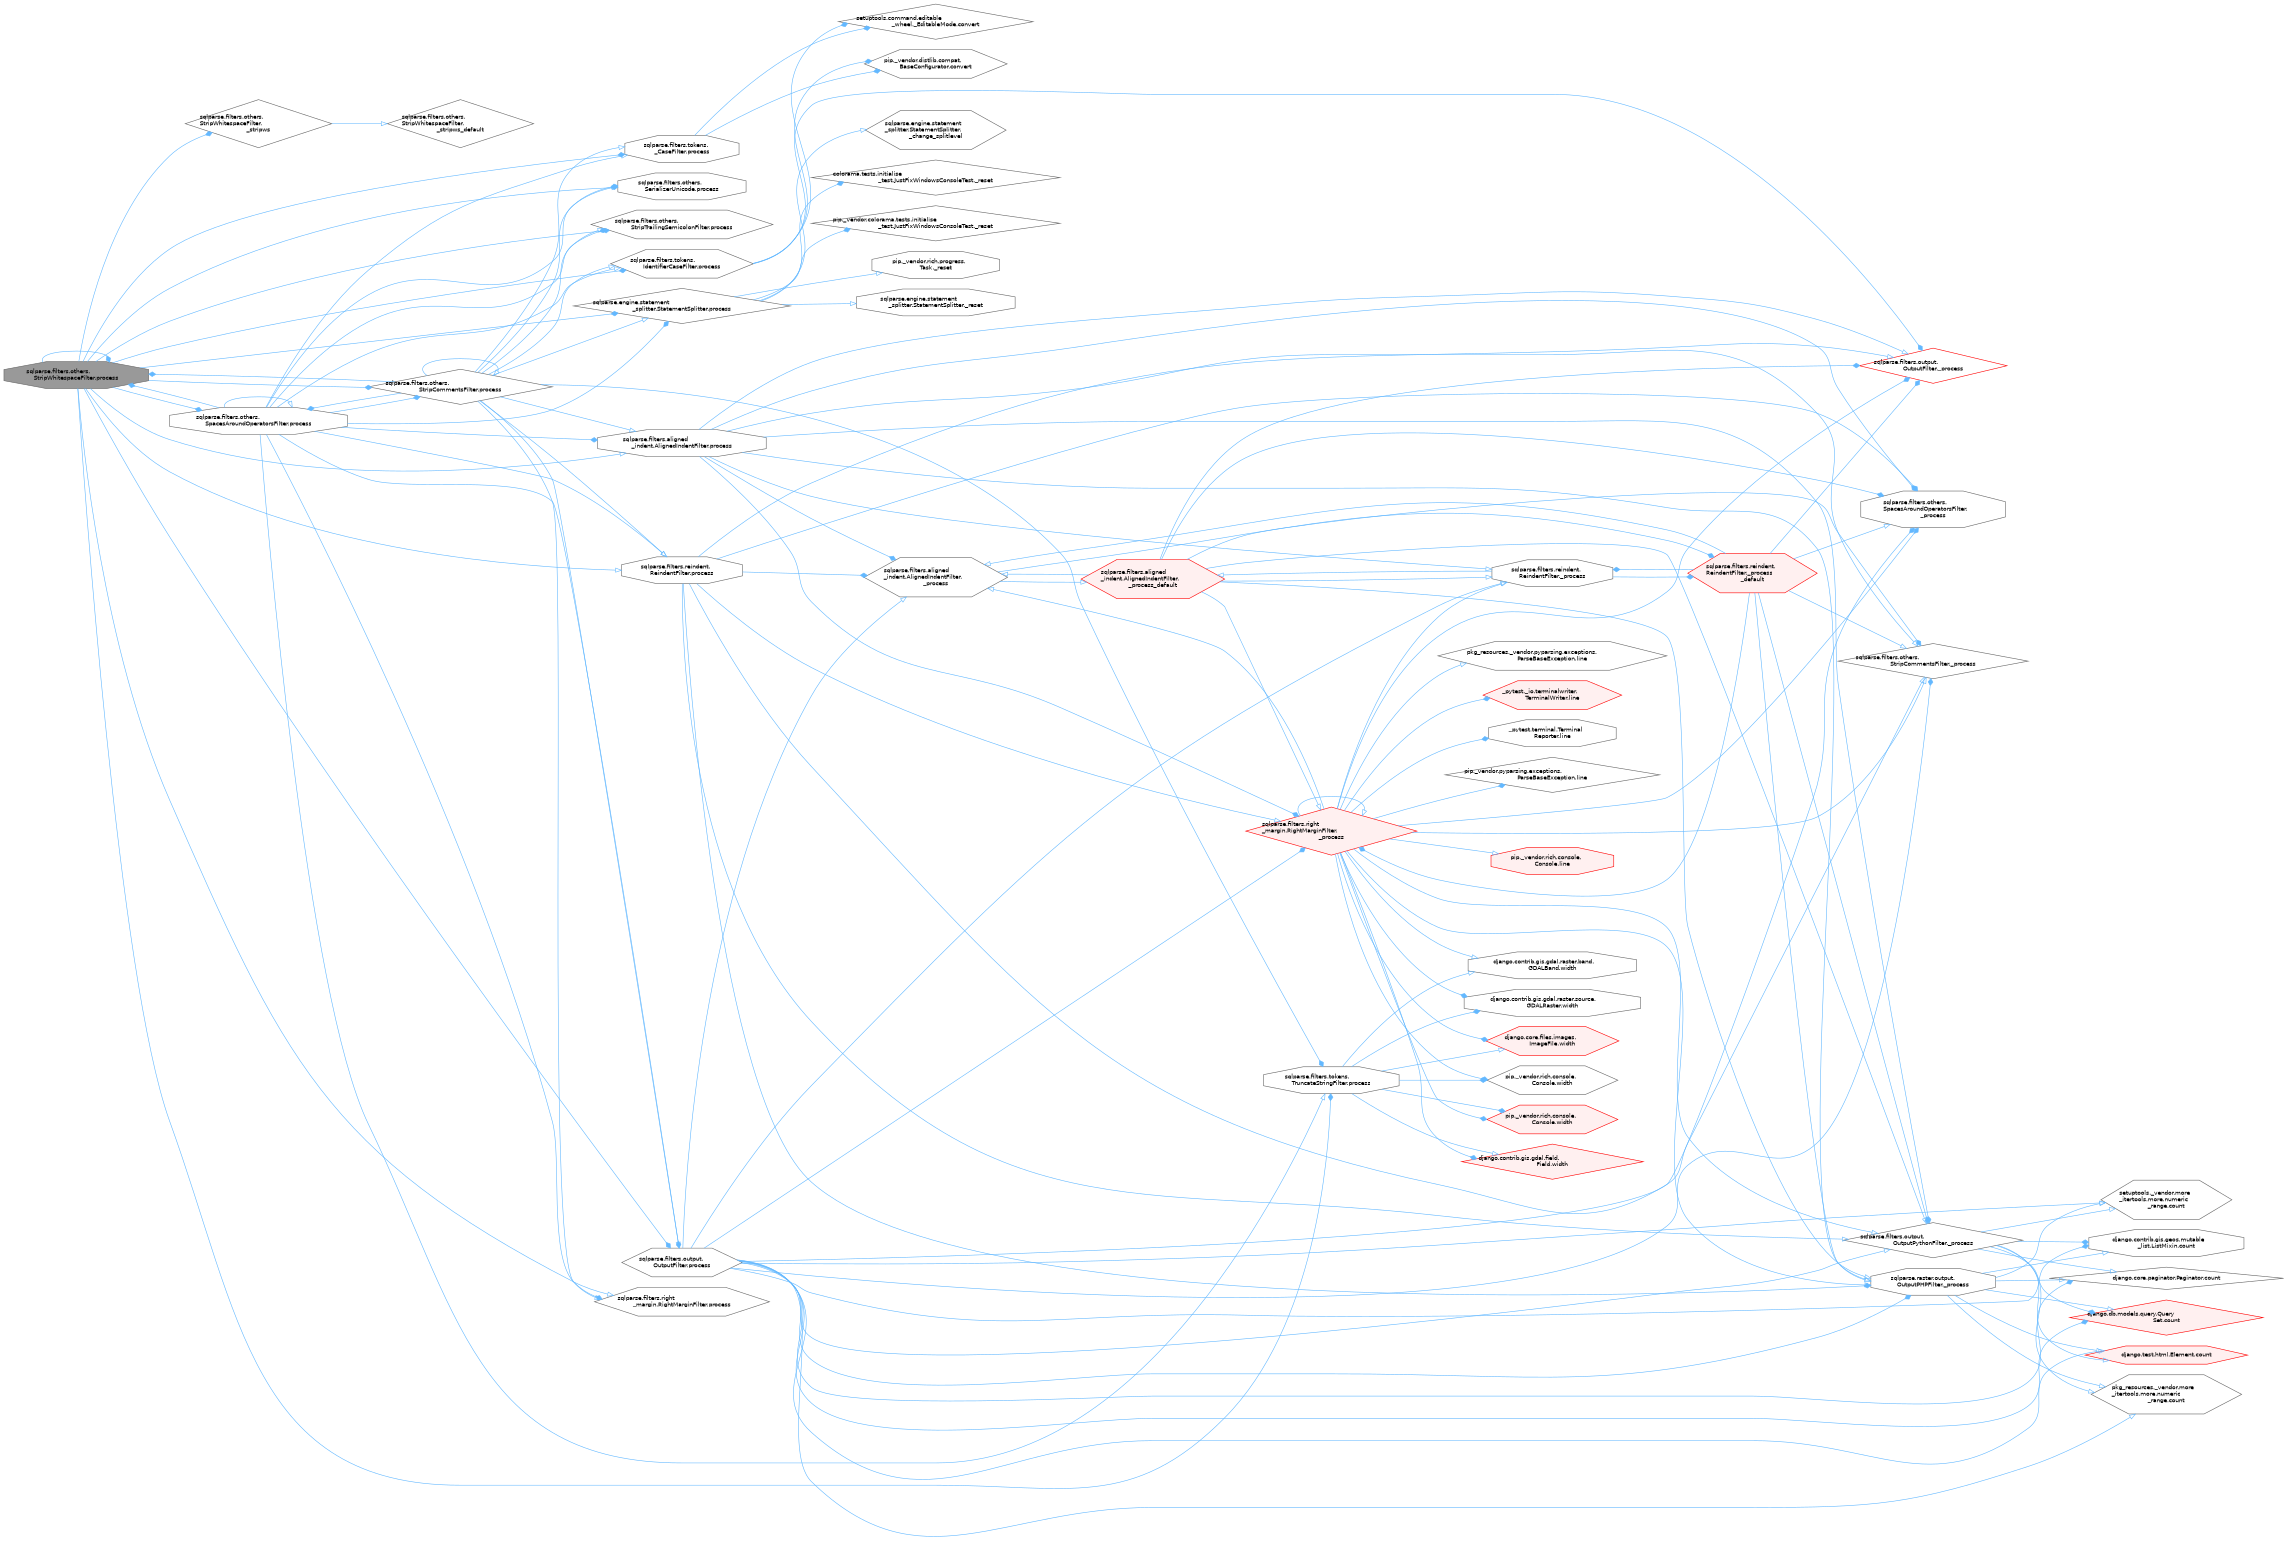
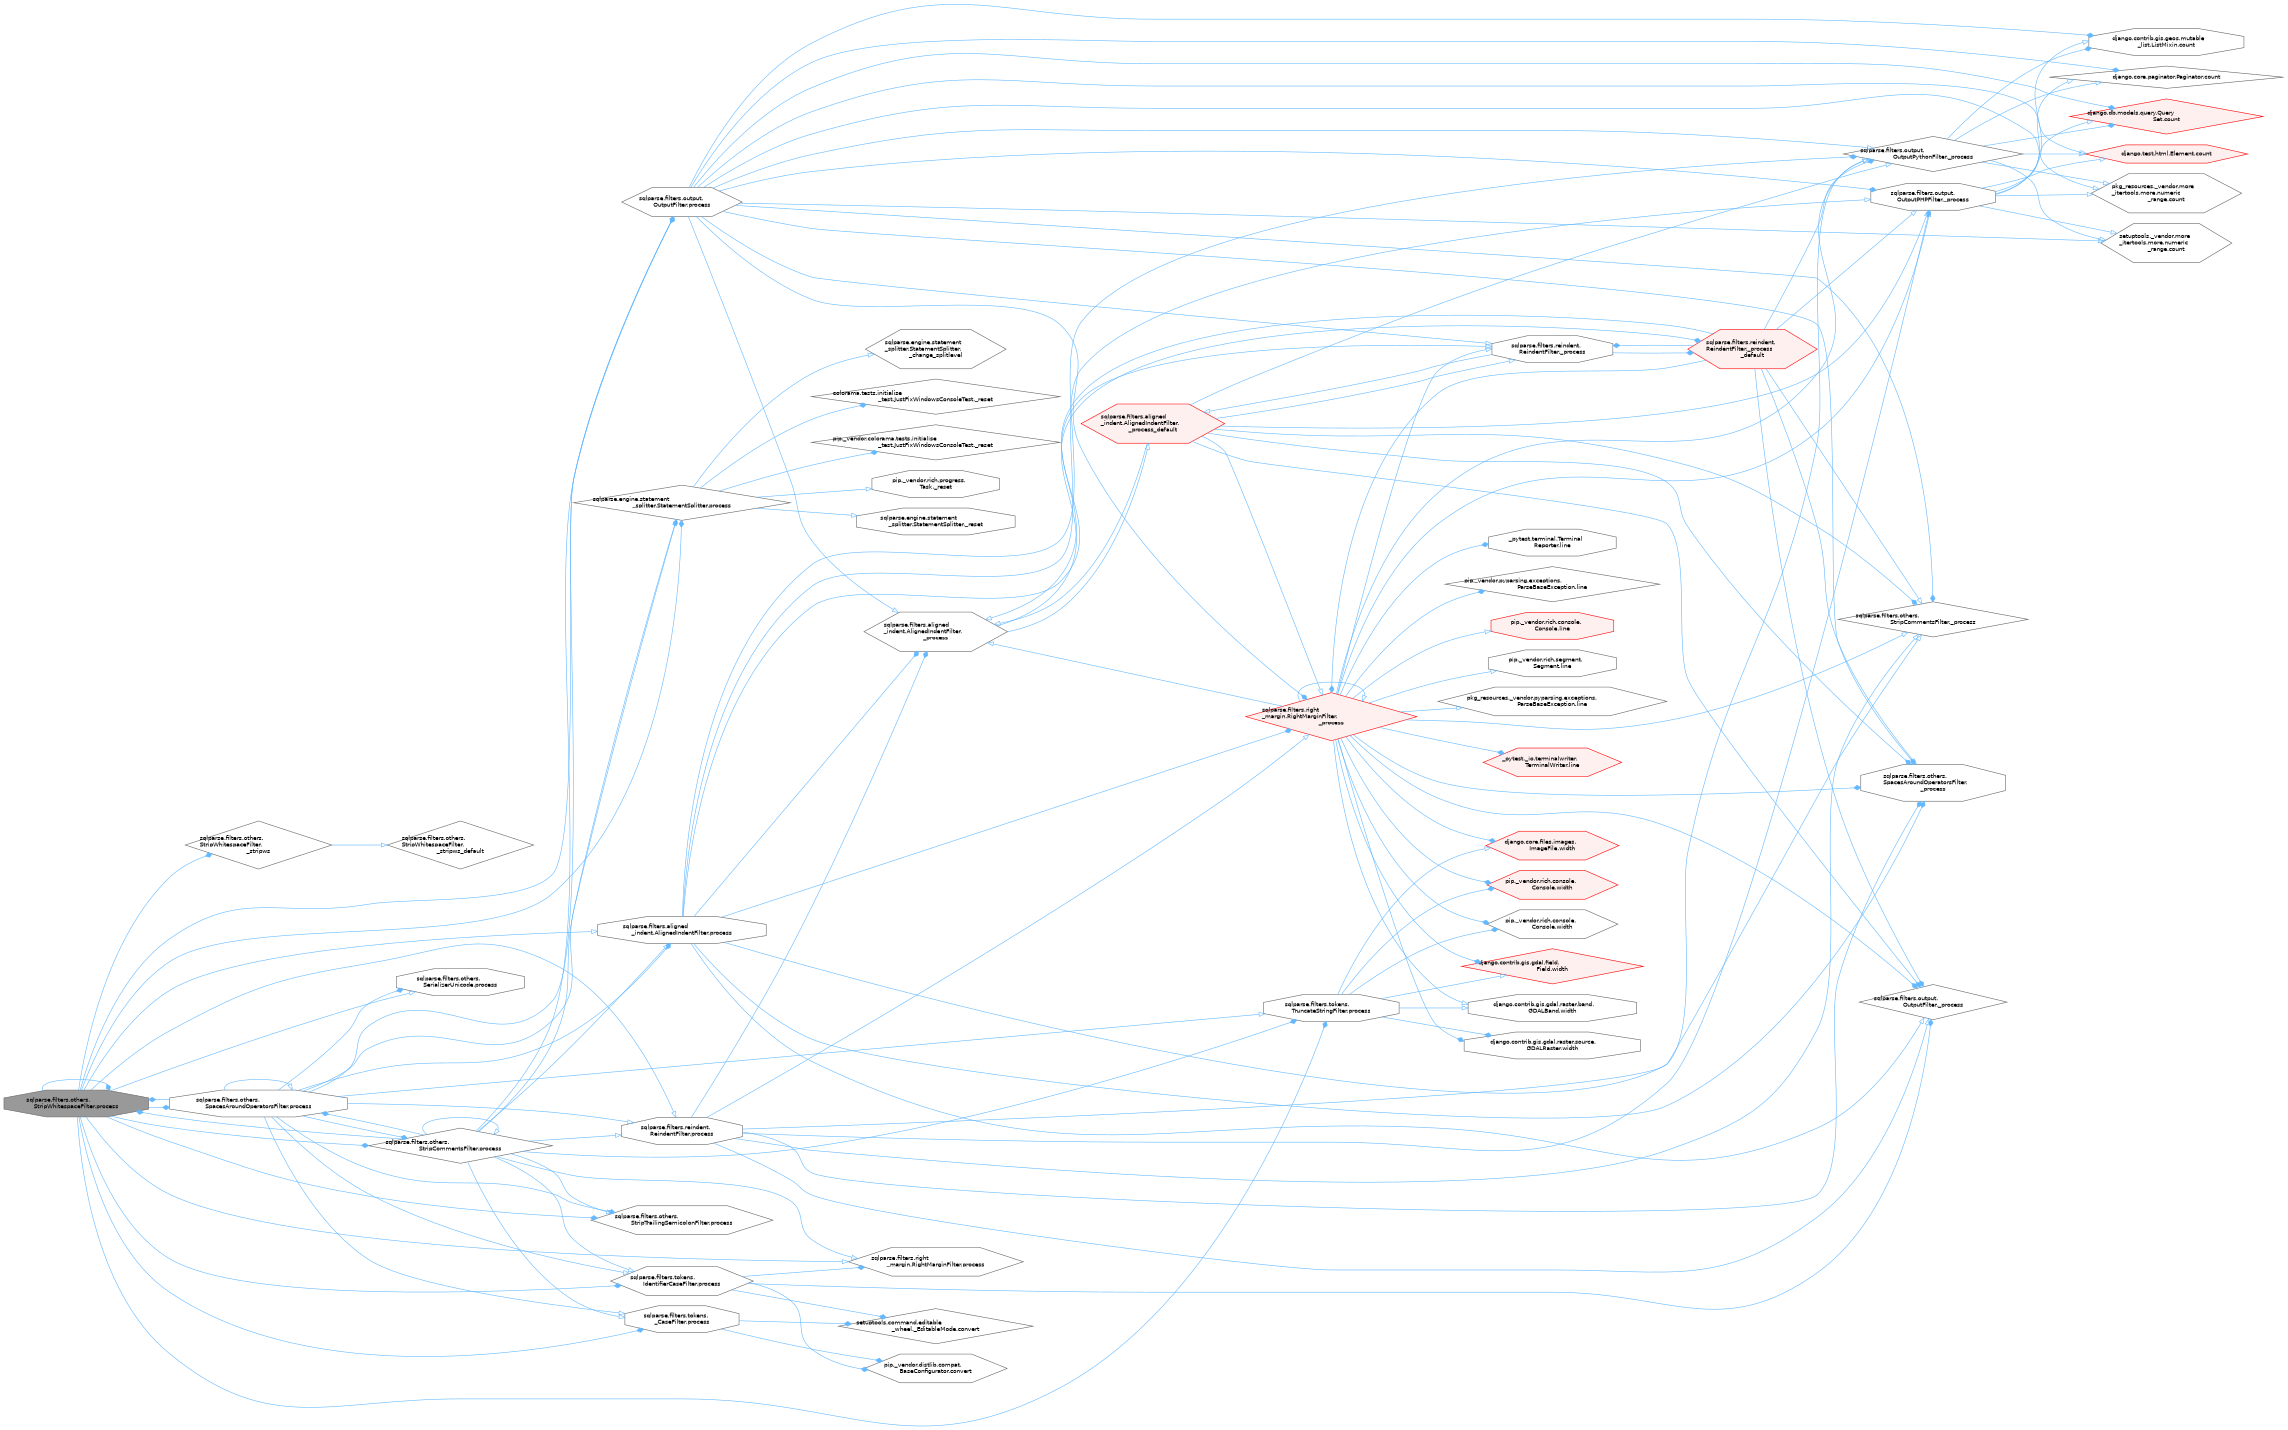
edge "sqlparse.filters.others. StripCommentsFilter.process" -> "sqlparse.filters.others. SerializerUnicode.process": removed
node "sqlparse.filters.output. OutputFilter._process": color red -> grey40
node "pip._vendor.rich.segment. Segment.line": added
edge "sqlparse.filters.others. StripCommentsFilter.process" -> "sqlparse.filters.output. OutputFilter.process": arrowhead onormal -> diamond
edge "sqlparse.filters.others. SpacesAroundOperatorsFilter.process" -> "sqlparse.filters.right _margin.RightMarginFilter.process": now "sqlparse.filters.tokens. IdentifierCaseFilter.process" -> "sqlparse.filters.right _margin.RightMarginFilter.process"
node "sqlparse.raster.output. OutputPHPFilter._process": label "sqlparse.raster.output. OutputPHPFilter._process" -> "sqlparse.filters.output. OutputPHPFilter._process"
